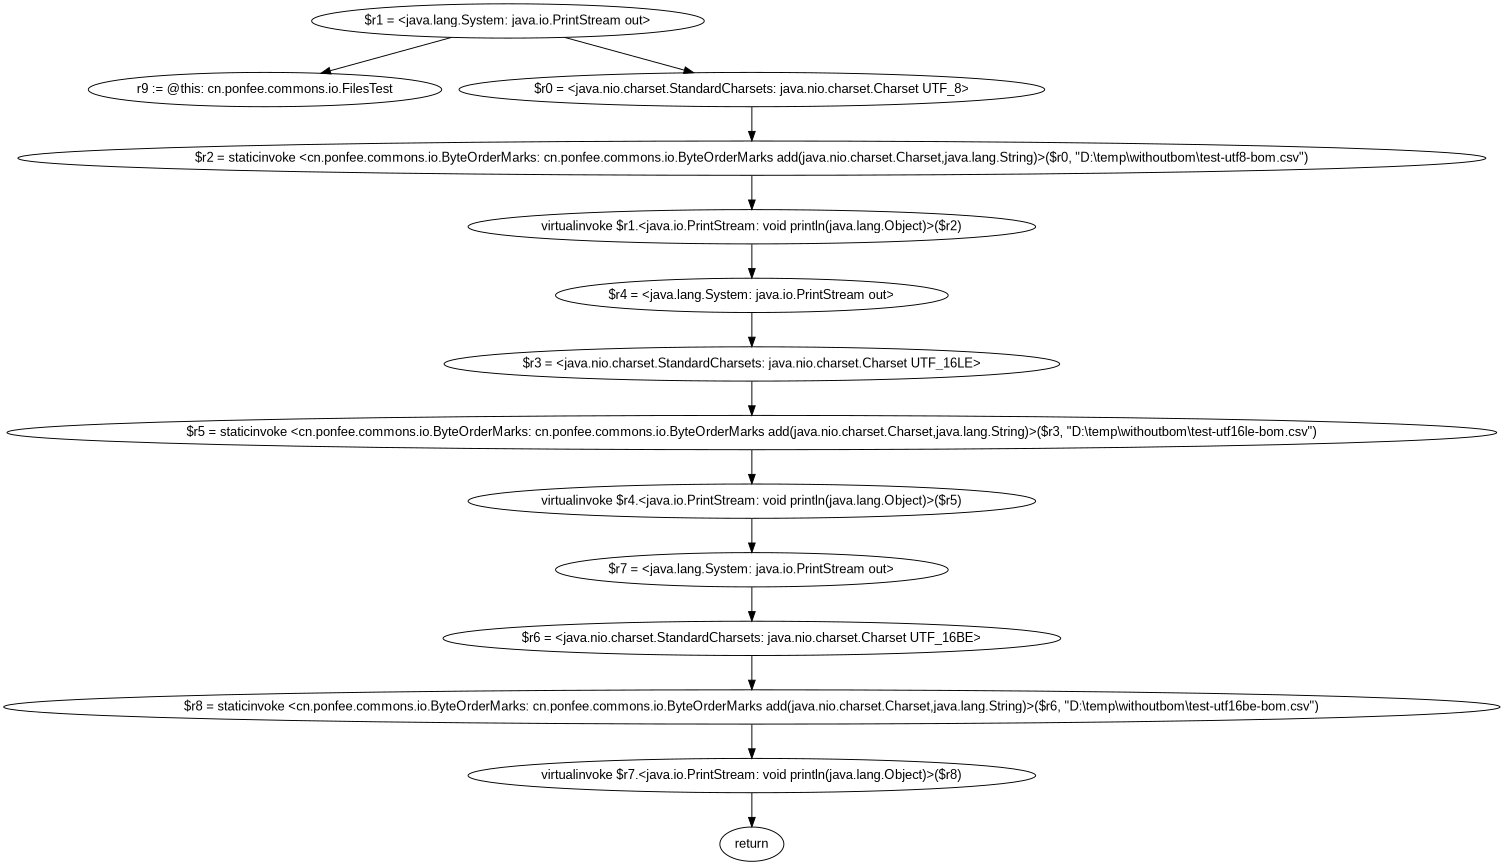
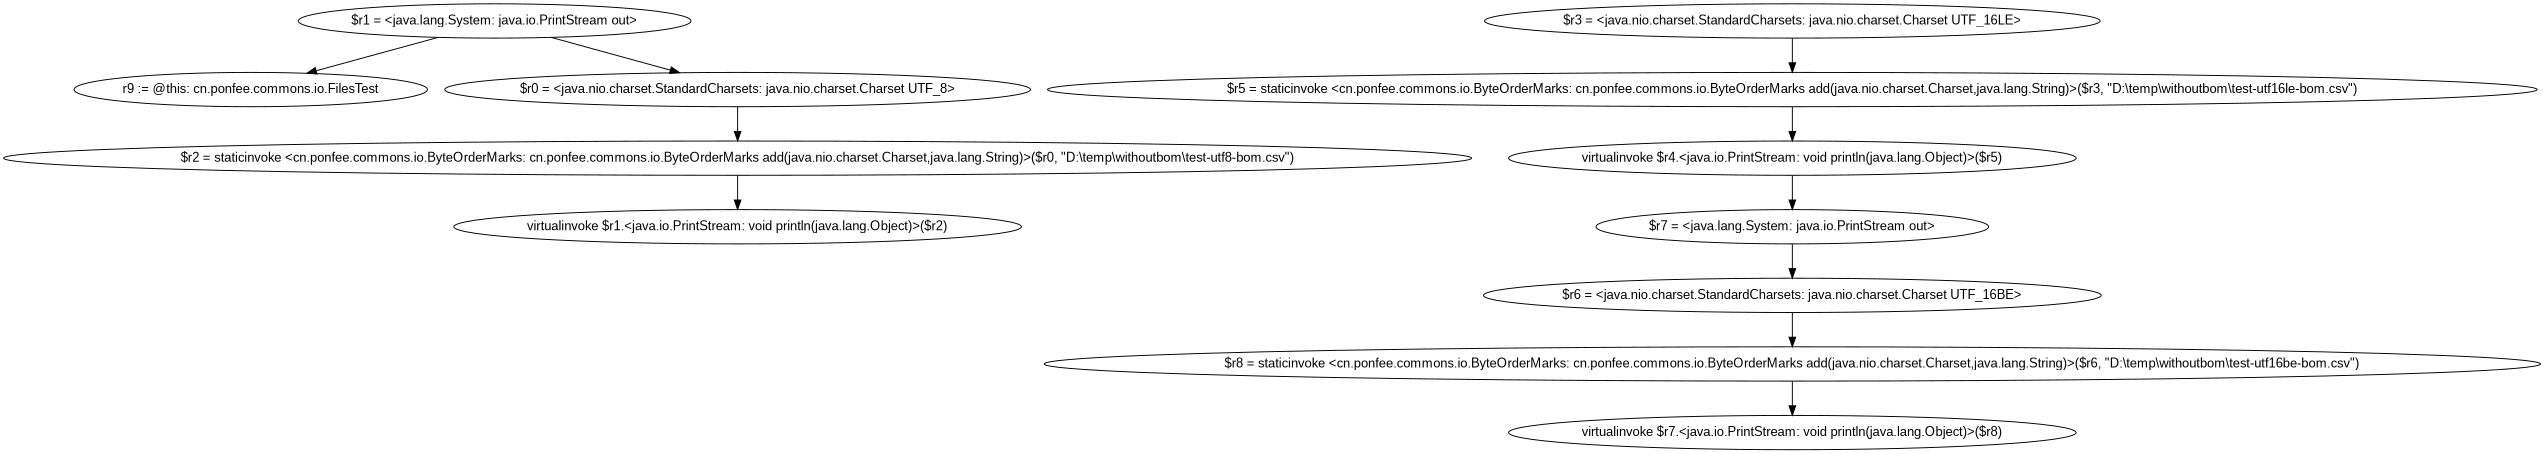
node "$r4 = <java.lang.System: java.io.PrintStream out>": removed
node "return": removed
